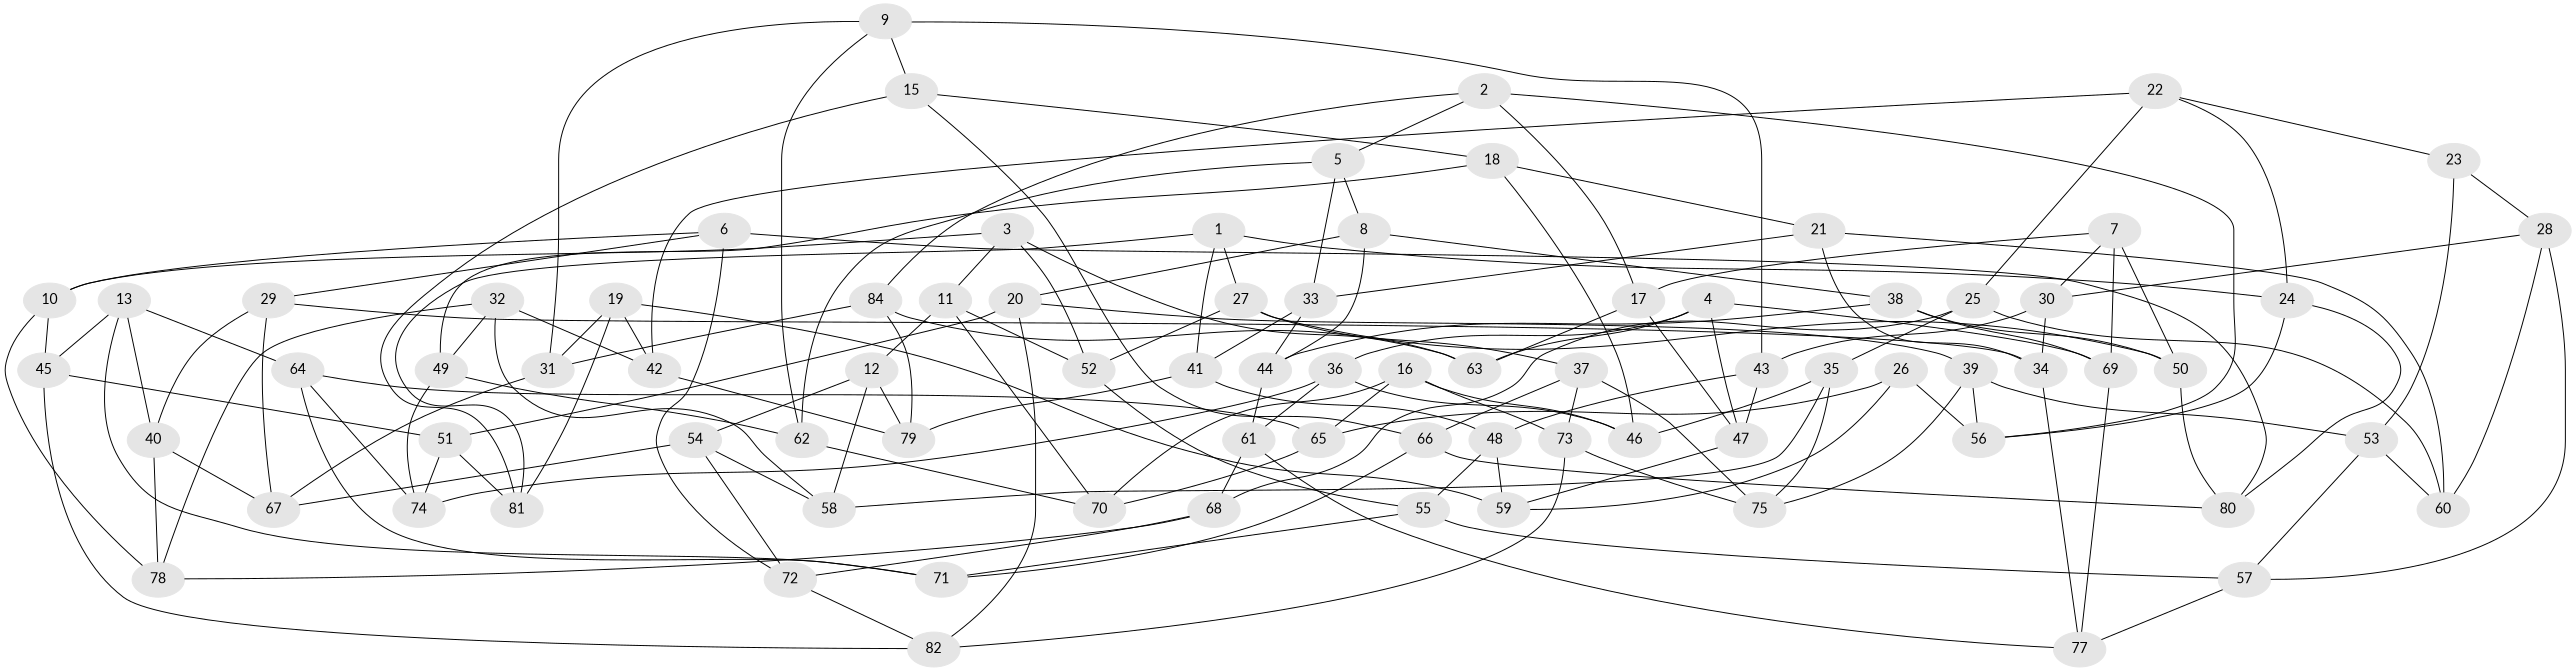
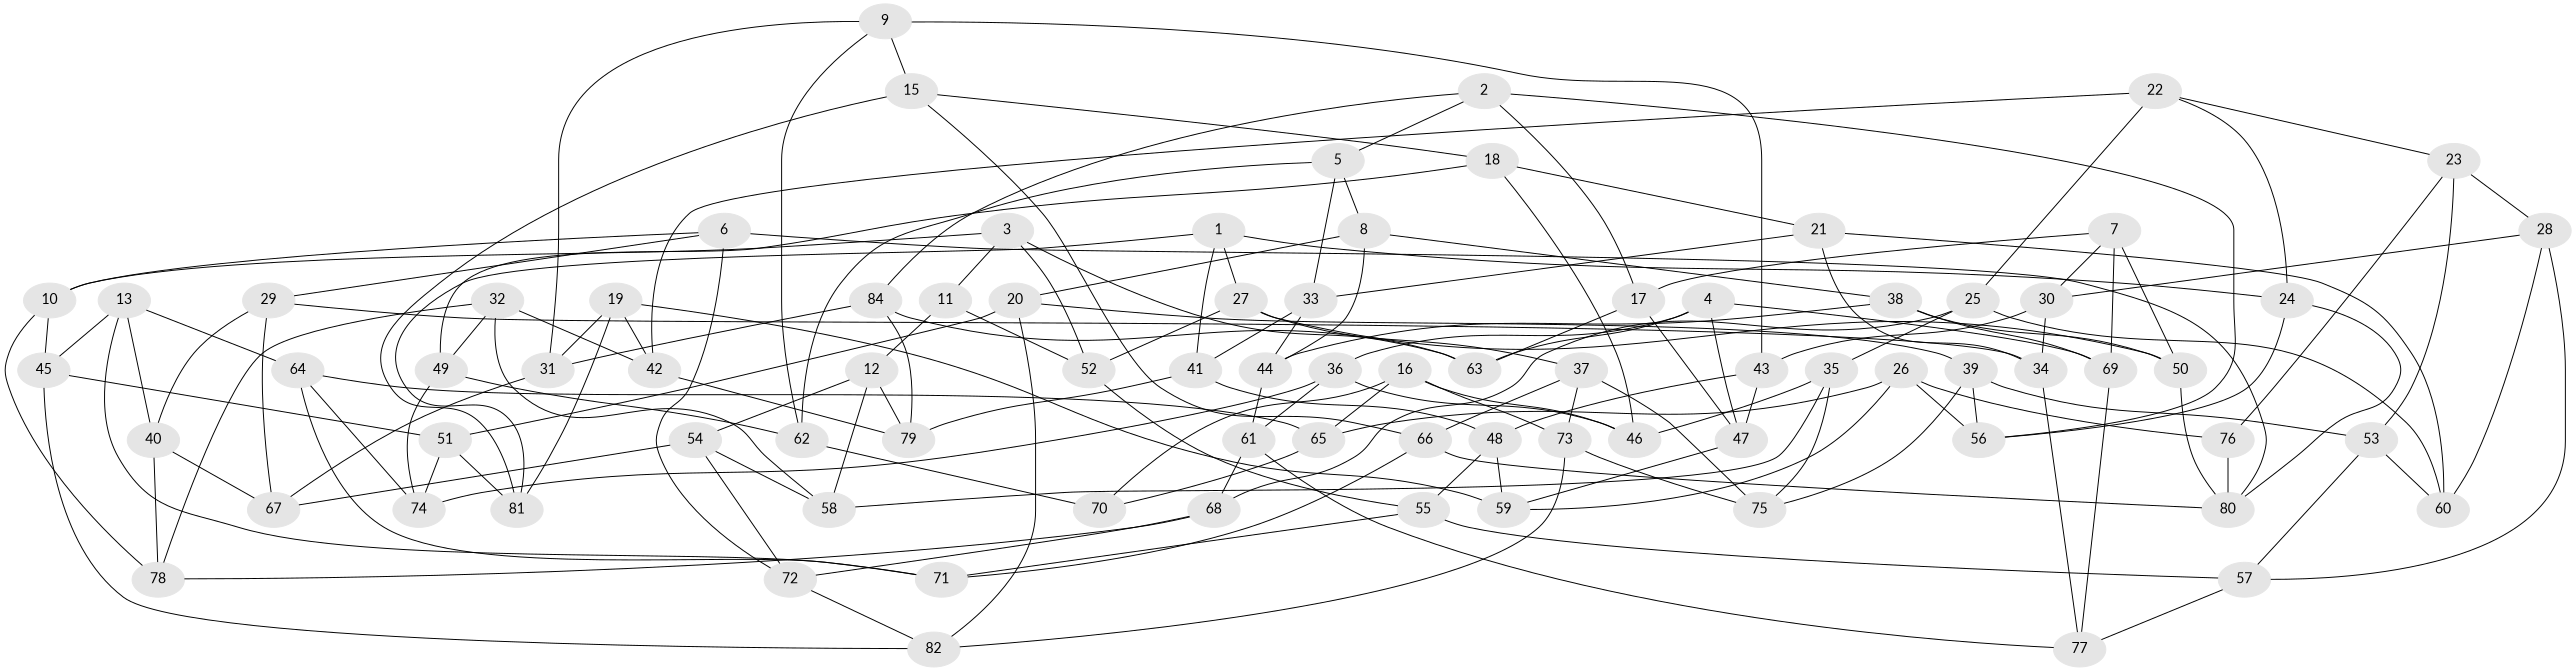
edge "11" -- "70": removed
node "76": added
